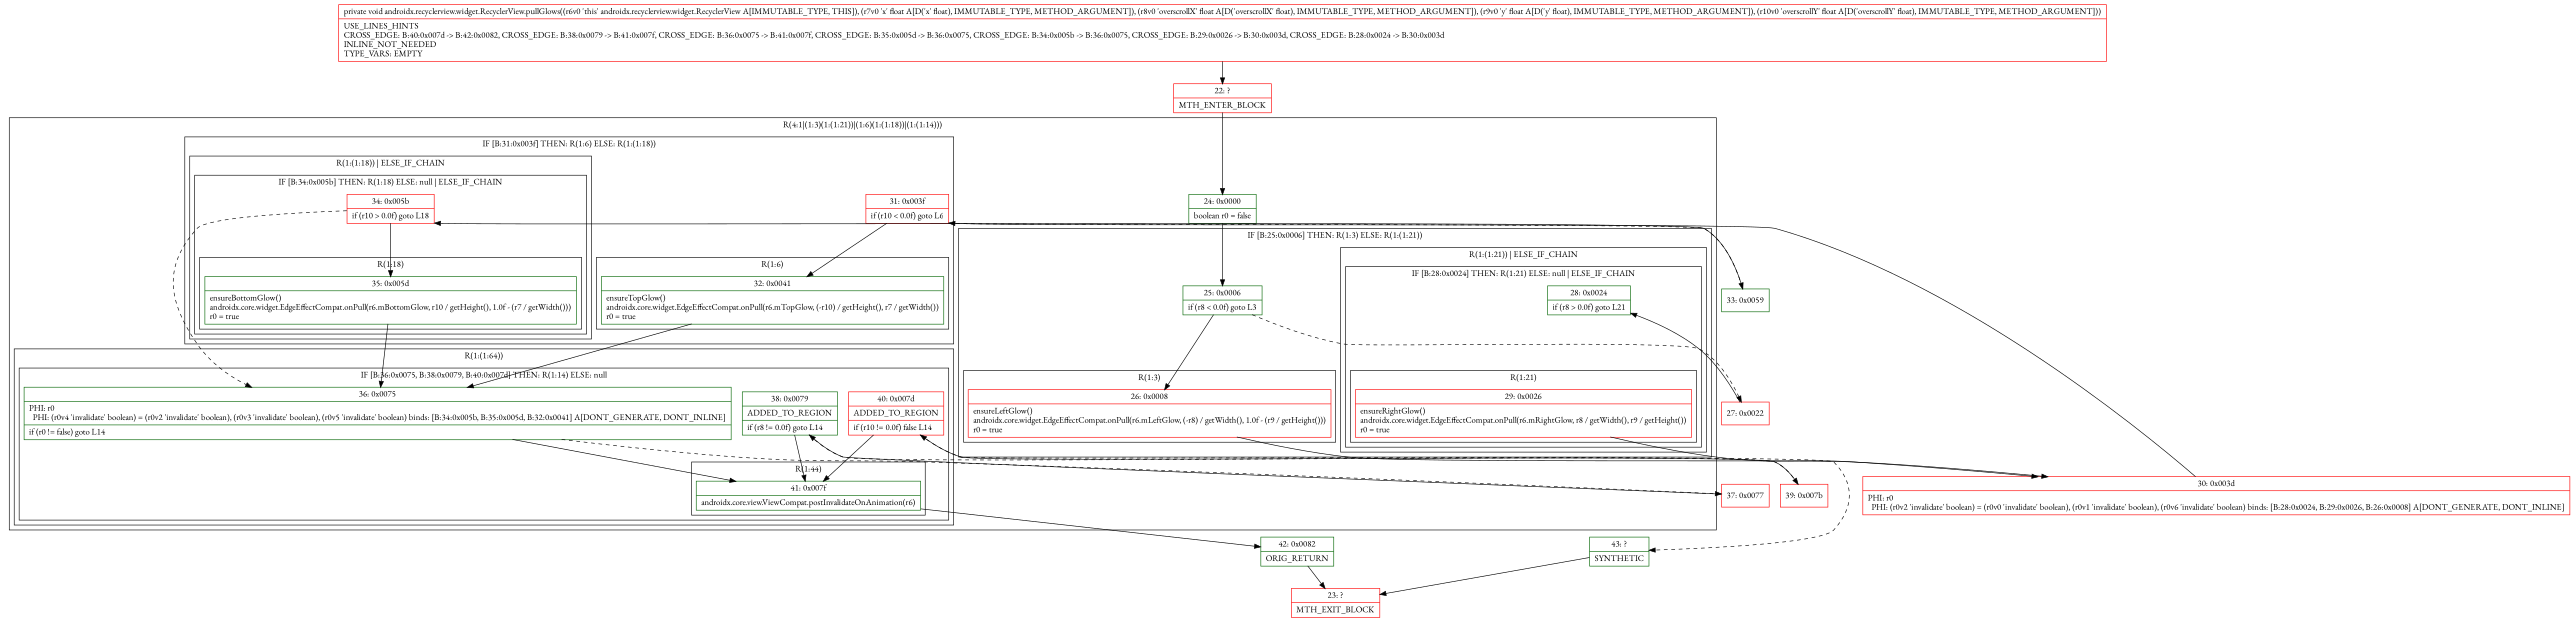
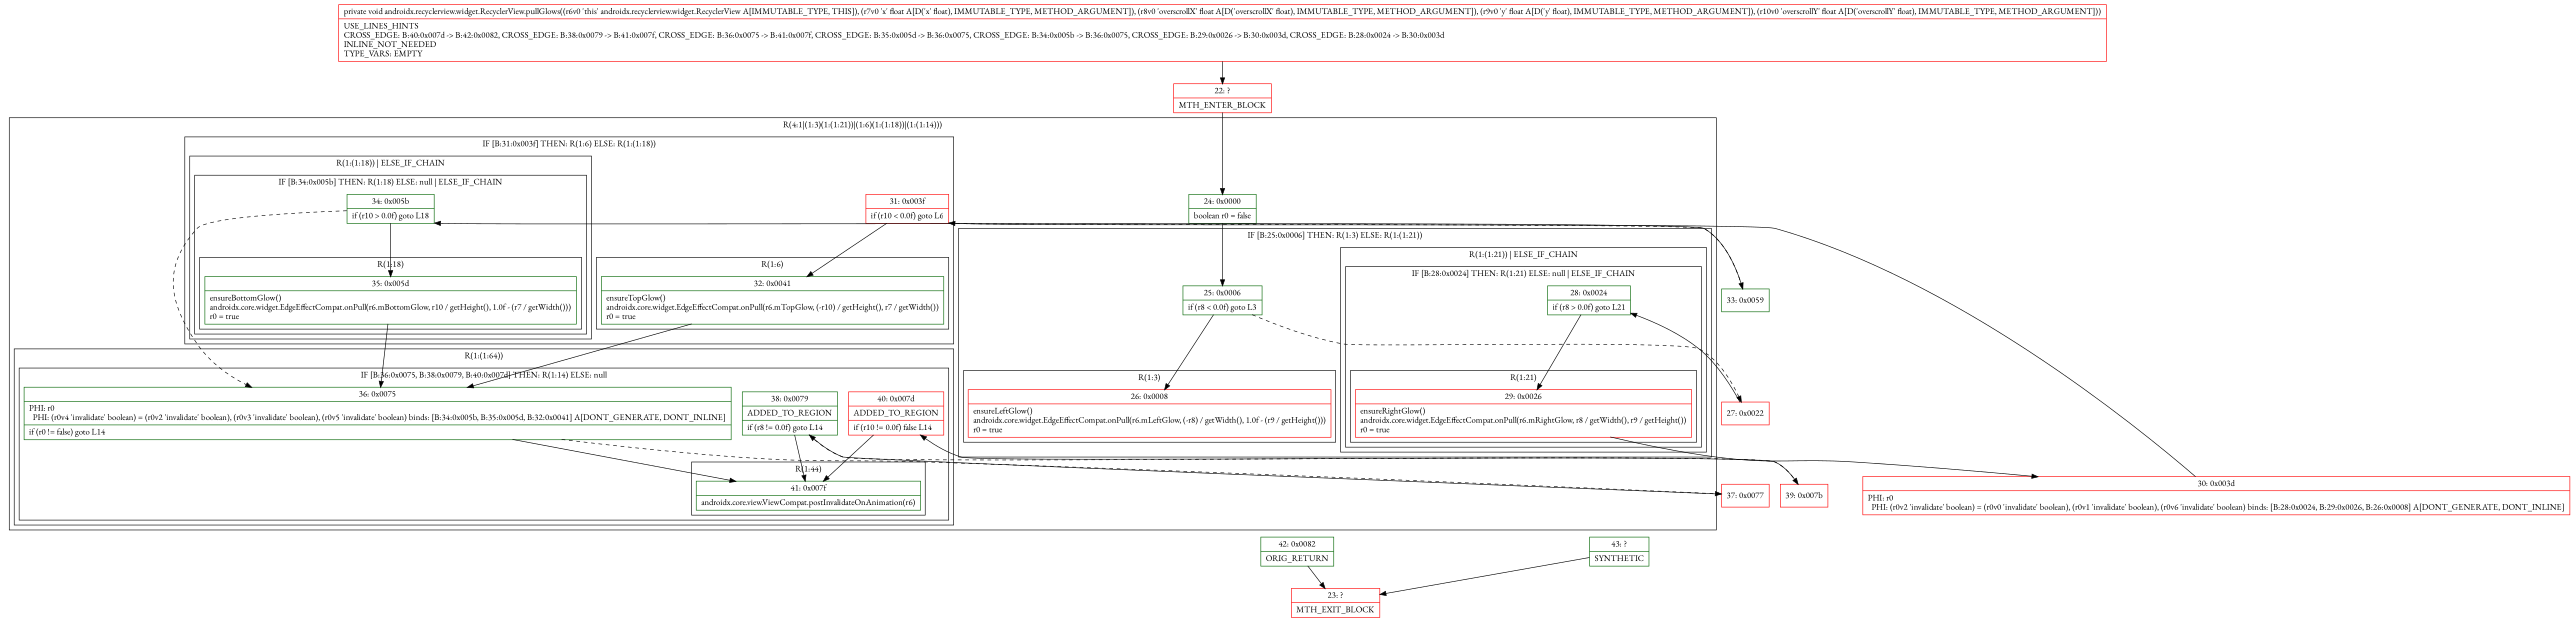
node "34: 0x005b": color red -> darkgreen
edge "28: 0x0024" -> "29: 0x0026": added
edge "40: 0x007d" -> "43: ?": removed
edge "26: 0x0008" -> "30: 0x003d": removed
edge "41: 0x007f" -> "42: 0x0082": removed
